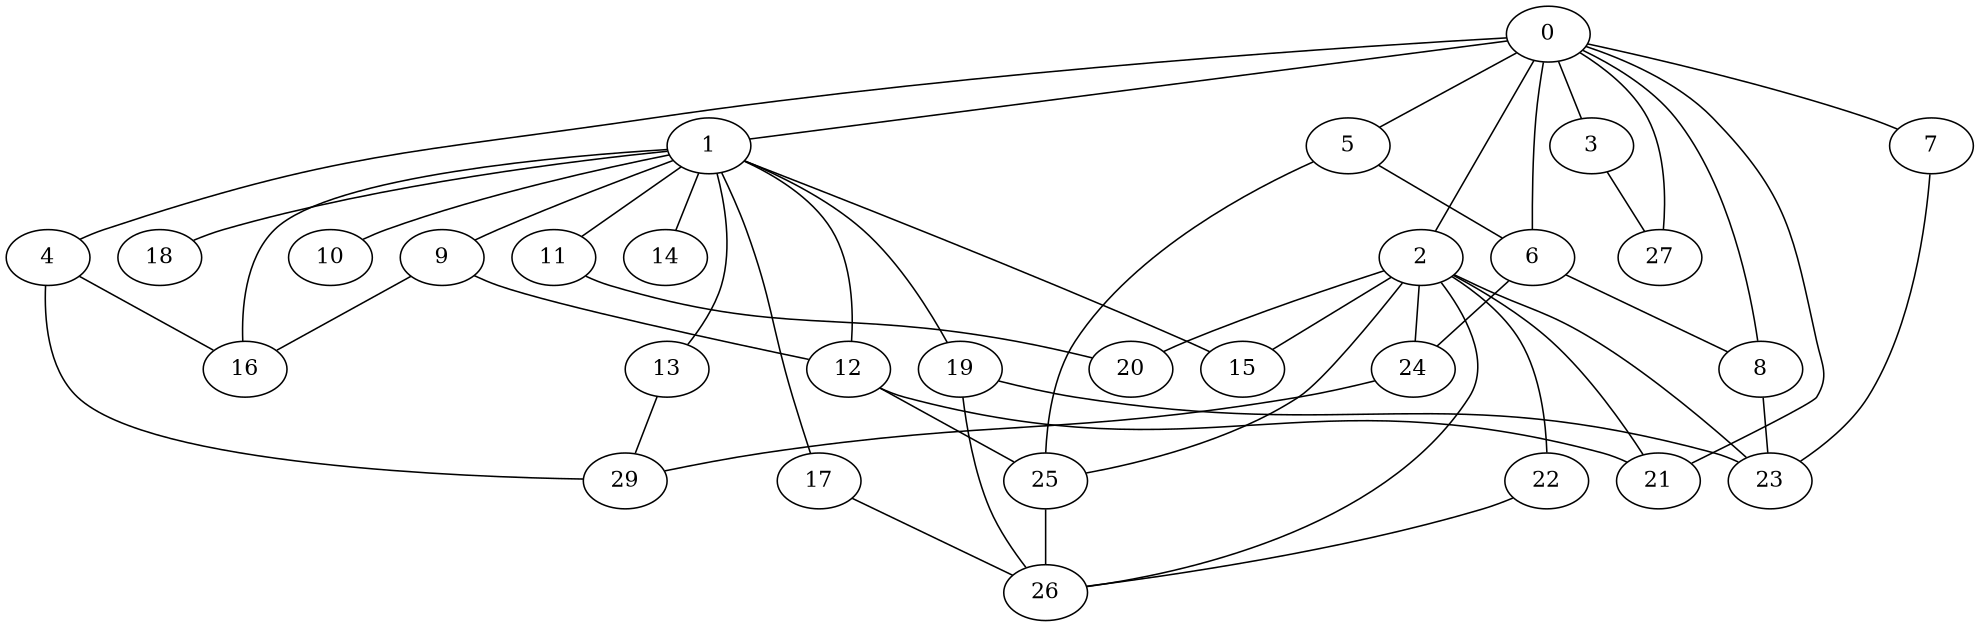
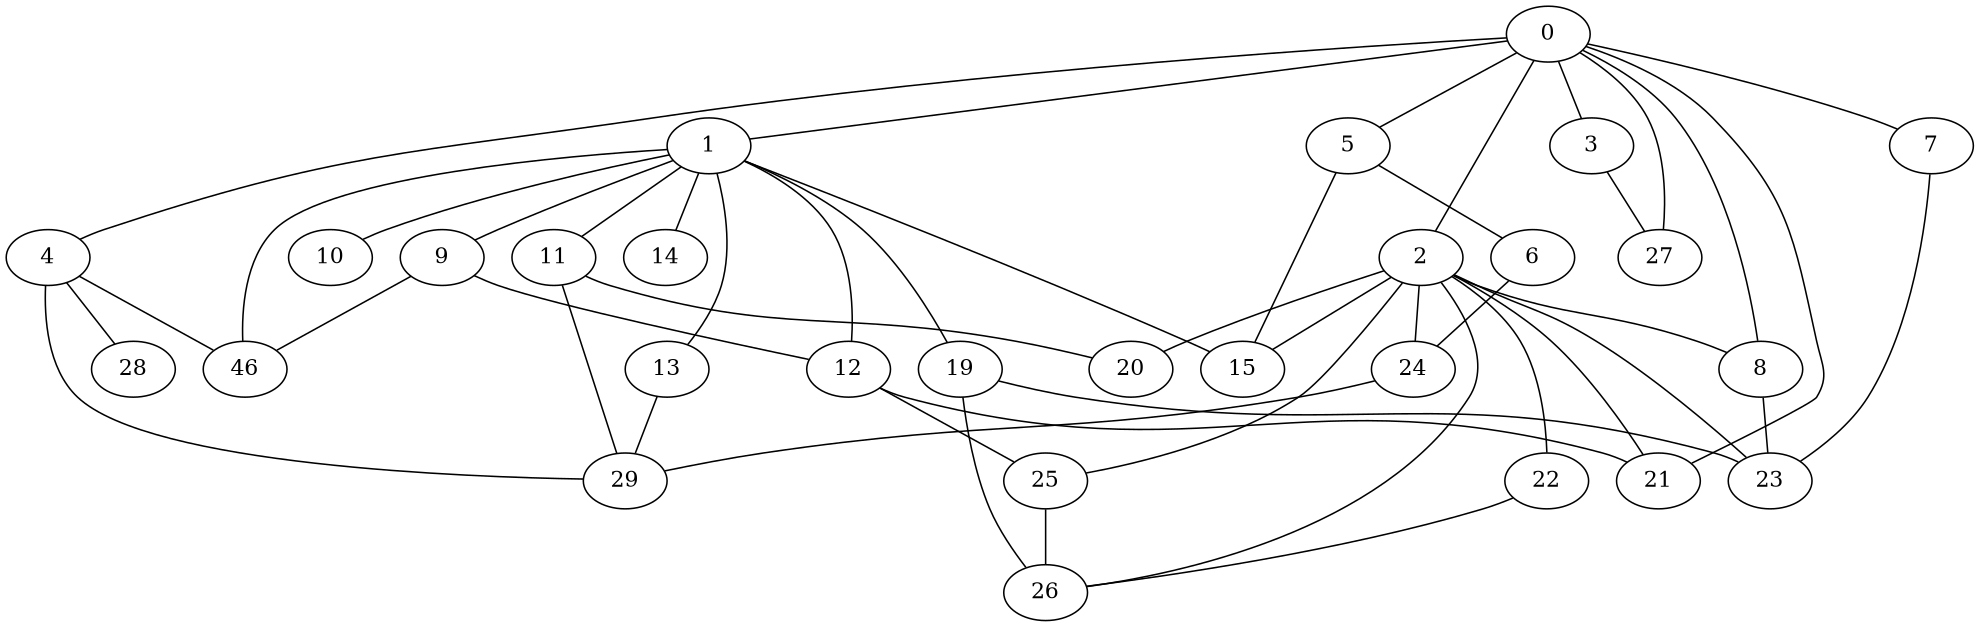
edge "0" -- "6": removed
node "18": removed
edge "5" -- "25": now "5" -- "15"
edge "6" -- "8": now "2" -- "8"
node "28": added
node "16": label "16" -> "46"
edge "11" -- "29": added
node "17": removed
